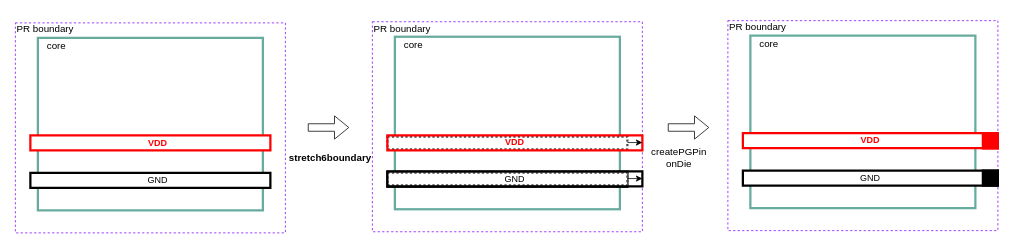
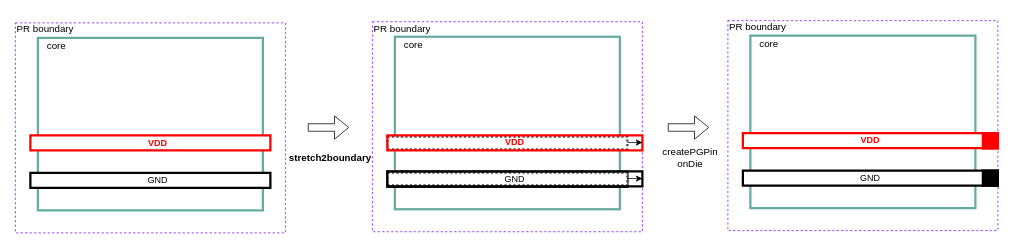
node "stretch6boundary": label "stretch6boundary" -> "stretch2boundary"
node "createPGPin onDie": moved (679, 158) -> (690, 158)
